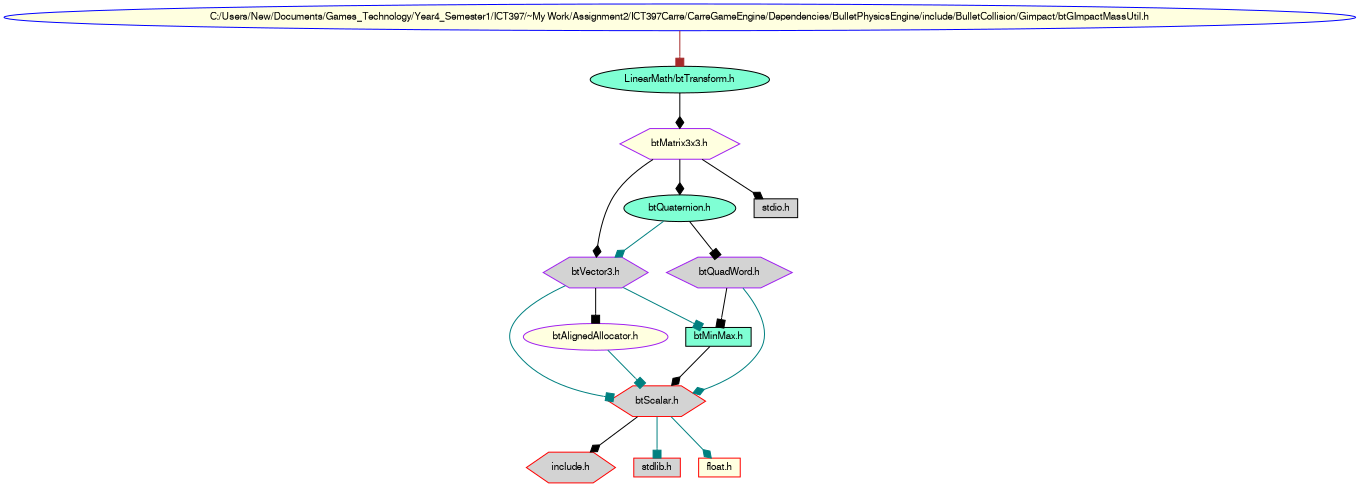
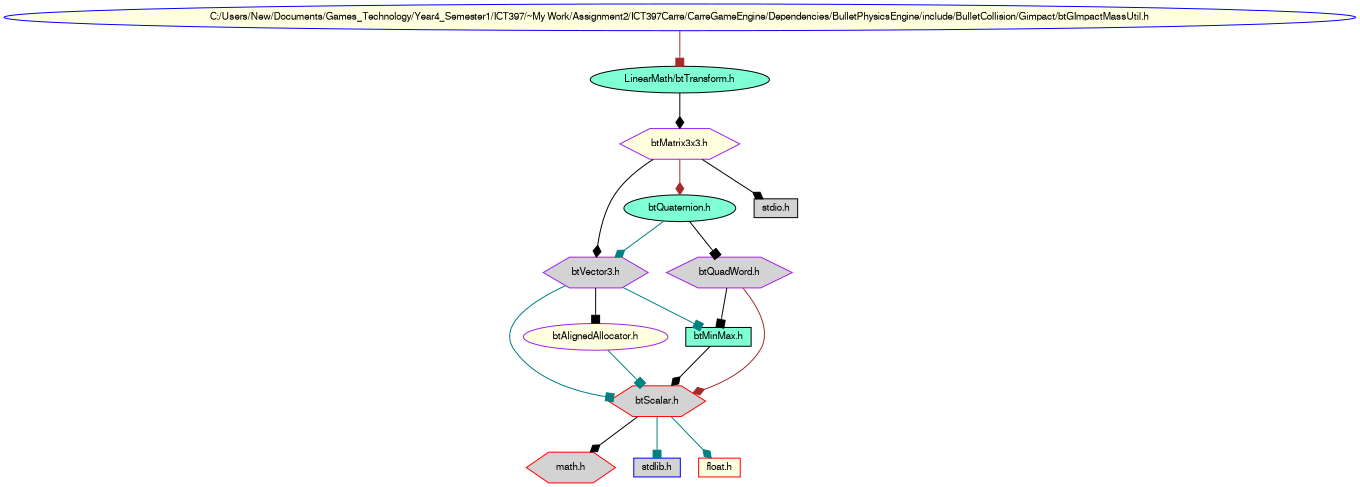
edge "btMatrix3x3.h" -> "btQuaternion.h": color black -> brown
edge "btQuadWord.h" -> "btScalar.h": color teal -> brown
node "include.h": label "include.h" -> "math.h"
node "stdlib.h": color red -> blue
